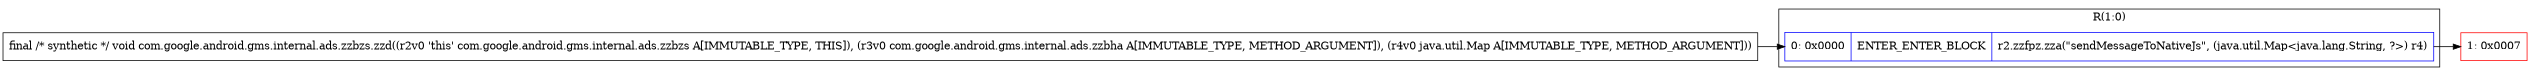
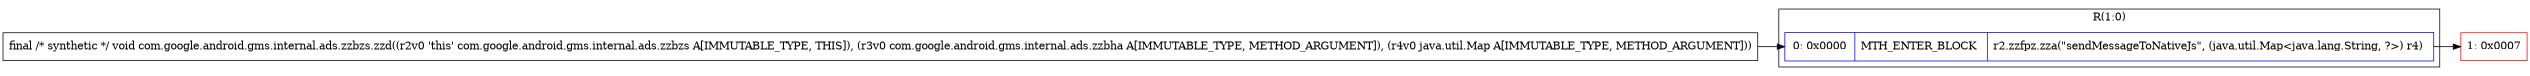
node "0: 0x0000": text "ENTER_ENTER_BLOCK" -> "MTH_ENTER_BLOCK"
